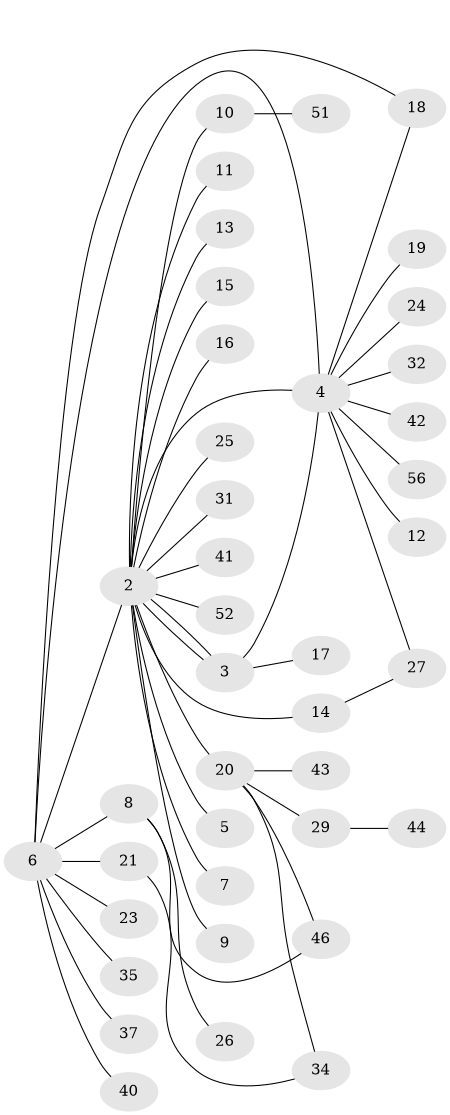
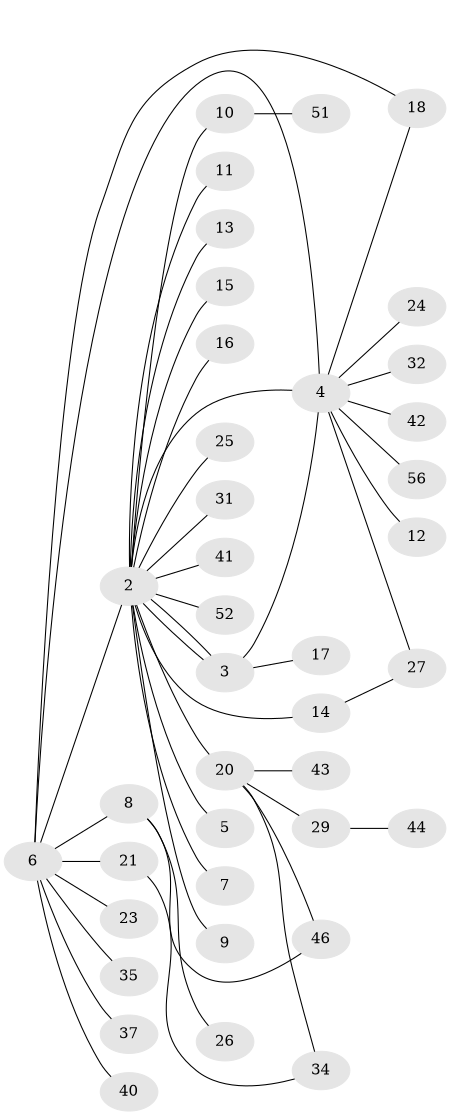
node "19": removed
